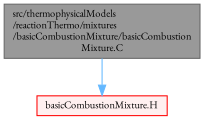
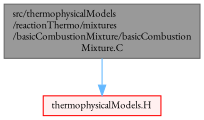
node "basicCombustionMixture.H": label "basicCombustionMixture.H" -> "thermophysicalModels.H"
